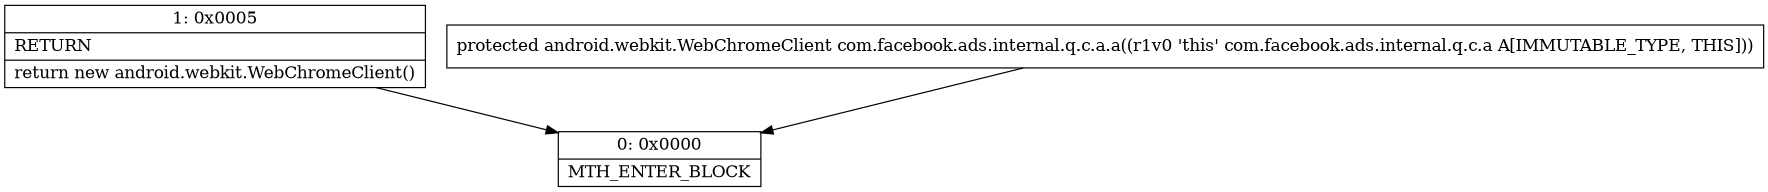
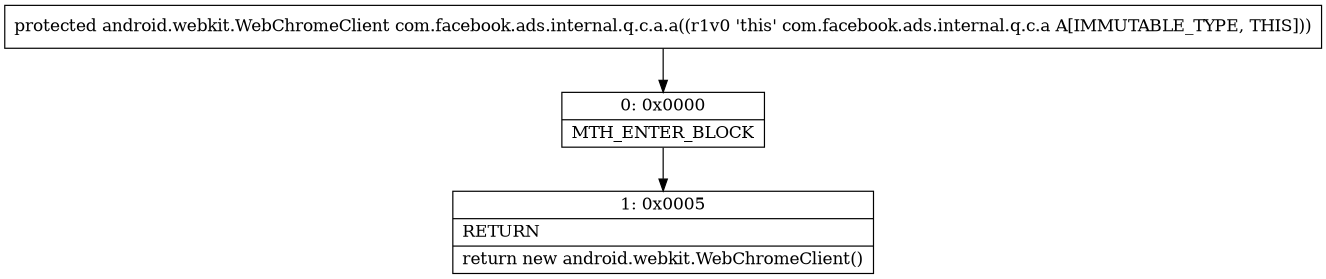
edge "1: 0x0005" -> "0: 0x0000": reversed
